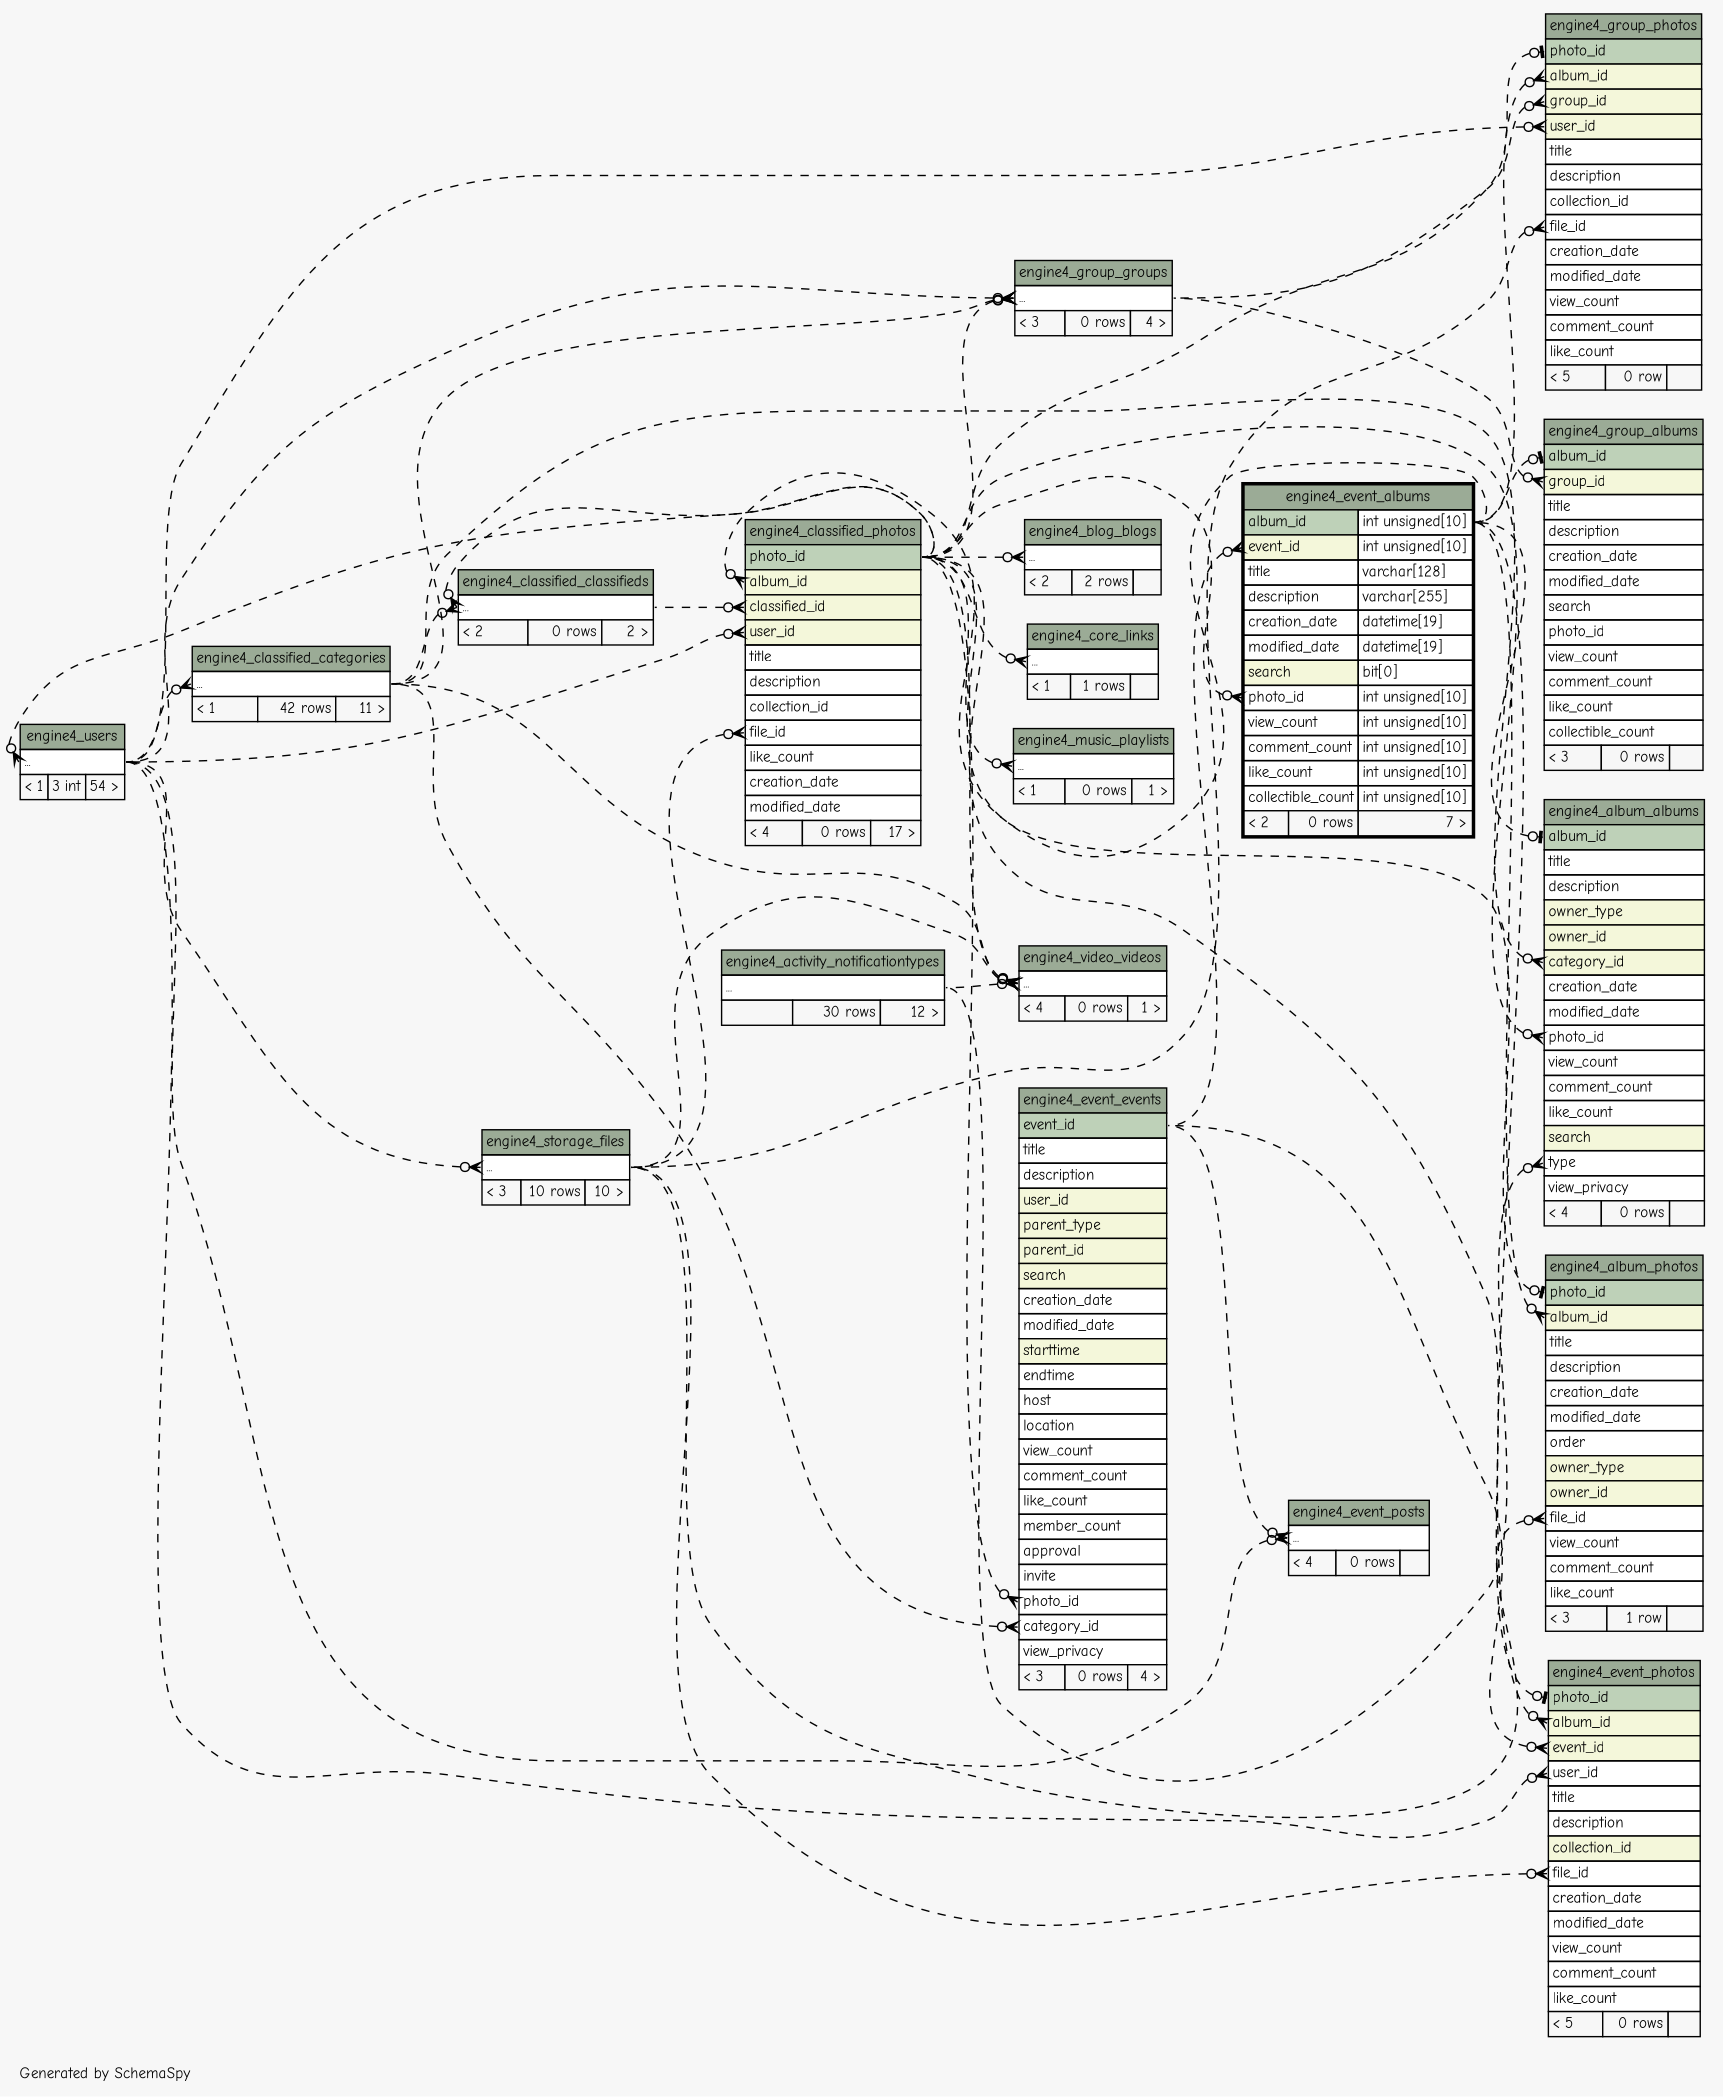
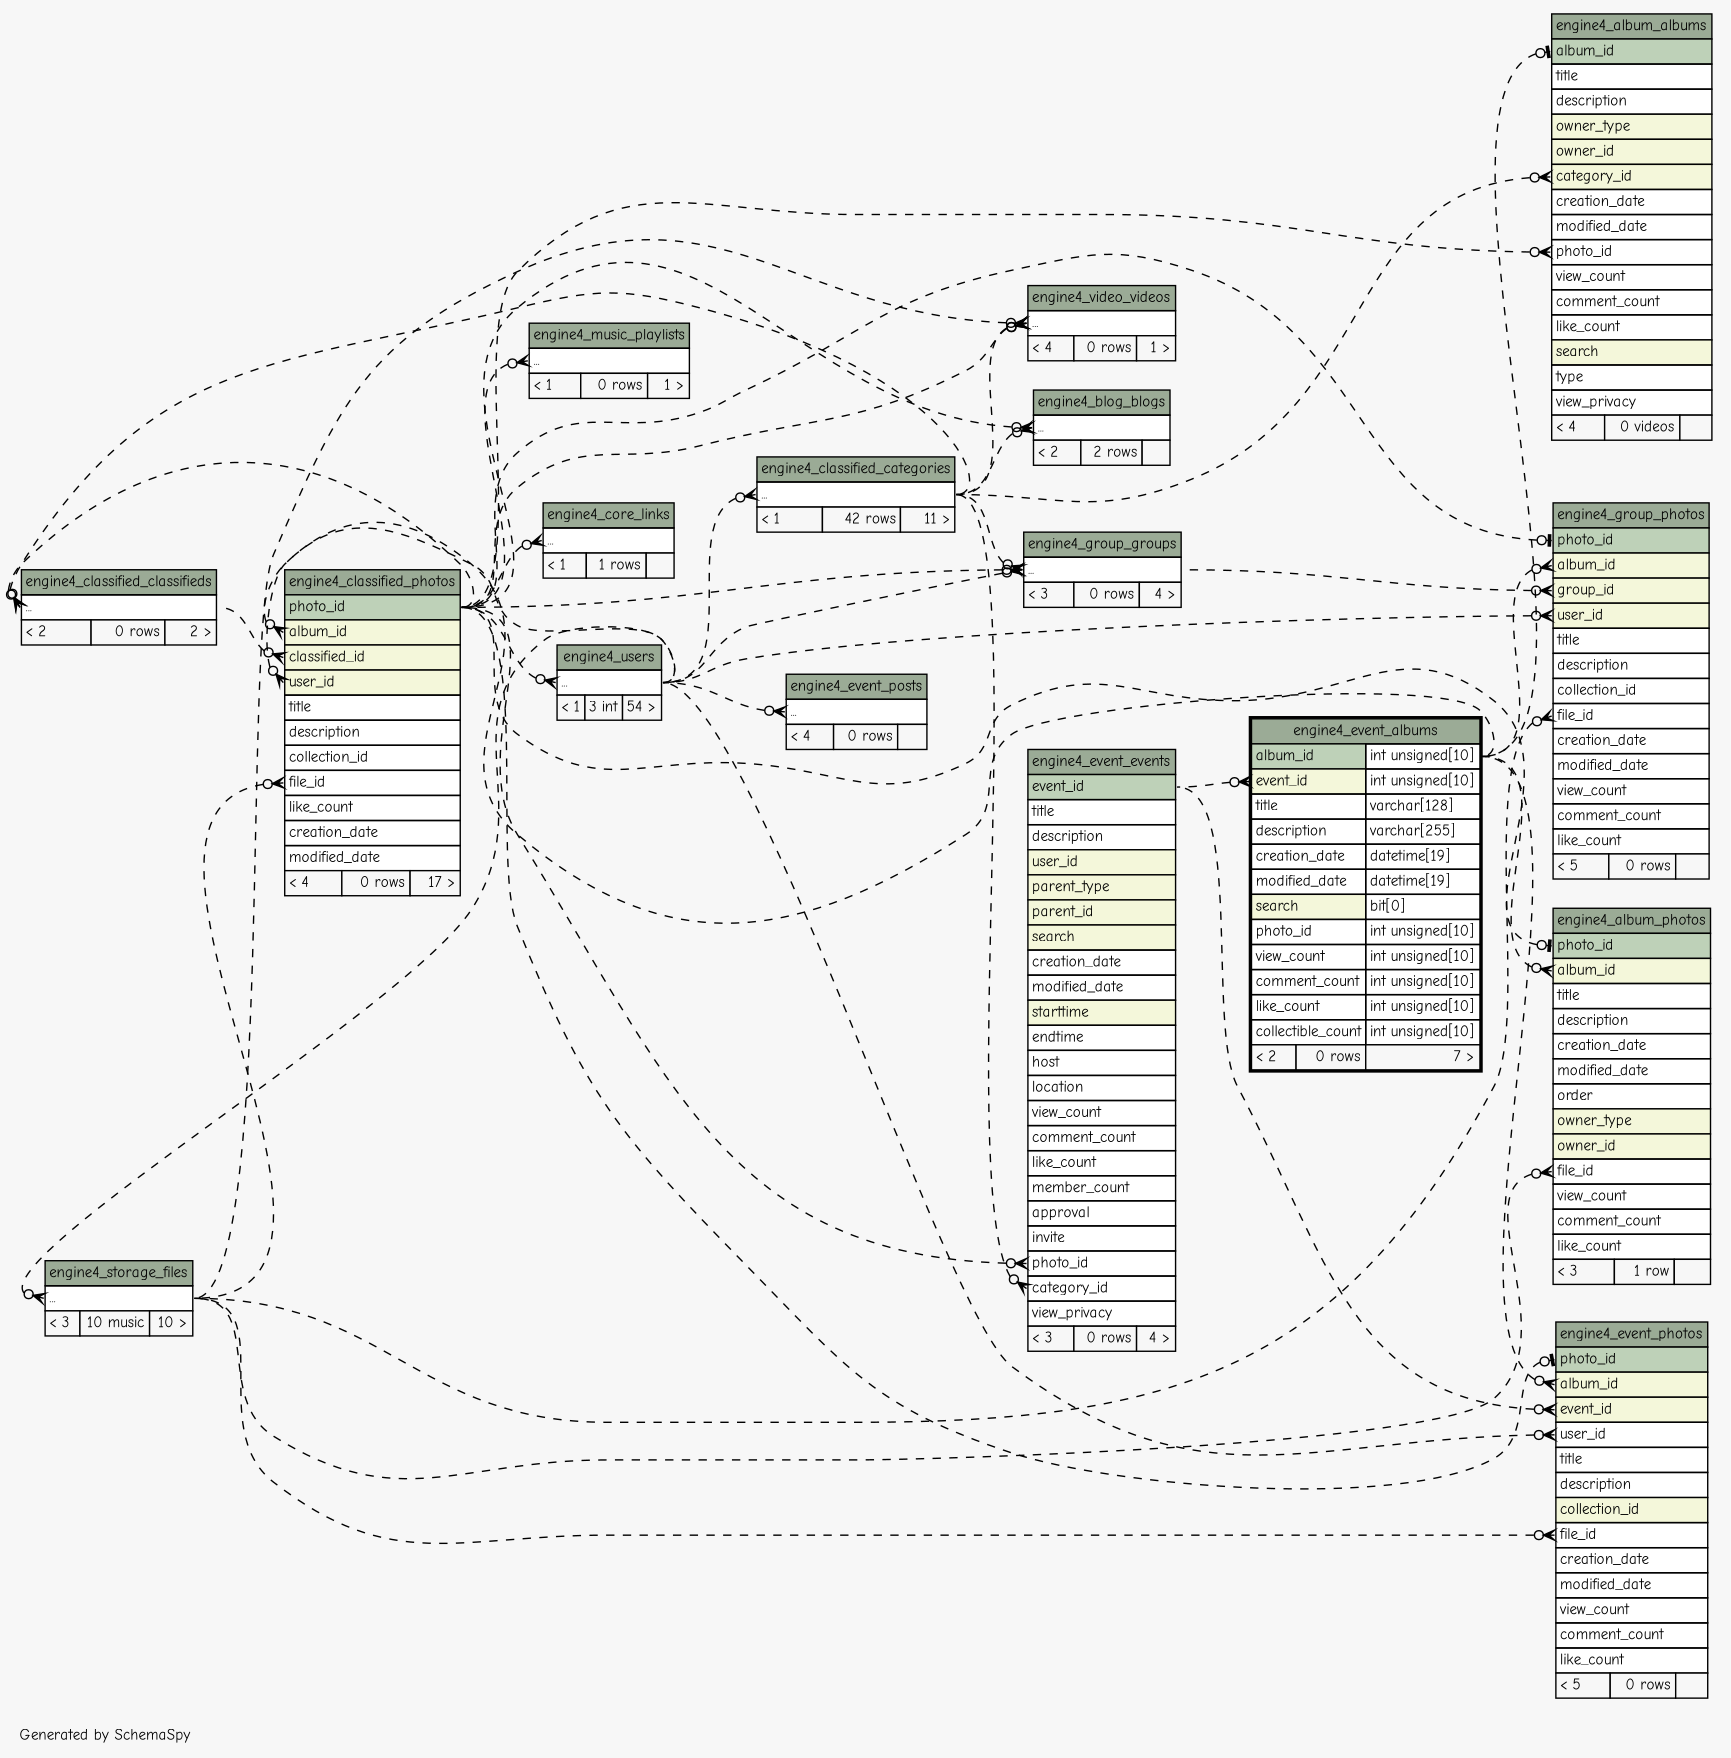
node "engine4_group_photos": text "0 row" -> "0 rows"
edge "engine4_classified_categories" -> "engine4_blog_blogs": added
edge "engine4_classified_photos" -> "engine4_event_albums": removed
node "engine4_group_albums": removed
node "engine4_activity_notificationtypes": removed
node "engine4_storage_files": text "10 rows" -> "10 music"
node "engine4_album_albums": text "0 rows" -> "0 videos"
edge "engine4_event_events" -> "engine4_event_posts": removed
